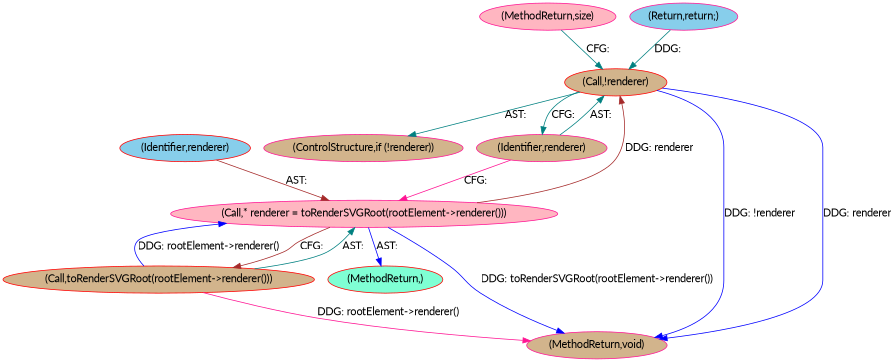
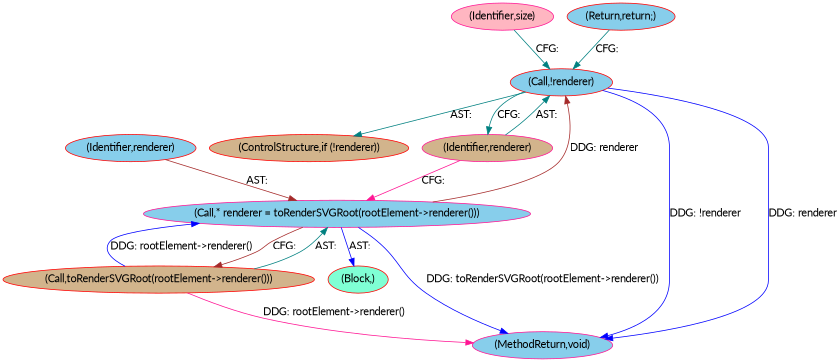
node "(MethodReturn,size)": label "(MethodReturn,size)" -> "(Identifier,size)"
node "(Return,return;)": color deeppink -> red
edge "(Return,return;)" -> "(Call,!renderer)": label "DDG: " -> "CFG: "
node "(Call,!renderer)": fillcolor tan -> skyblue
node "(ControlStructure,if (!renderer))": color deeppink -> red
node "(Call,* renderer = toRenderSVGRoot(rootElement->renderer()))": fillcolor lightpink -> skyblue
node "(MethodReturn,)": label "(MethodReturn,)" -> "(Block,)"
node "(MethodReturn,void)": fillcolor tan -> skyblue
